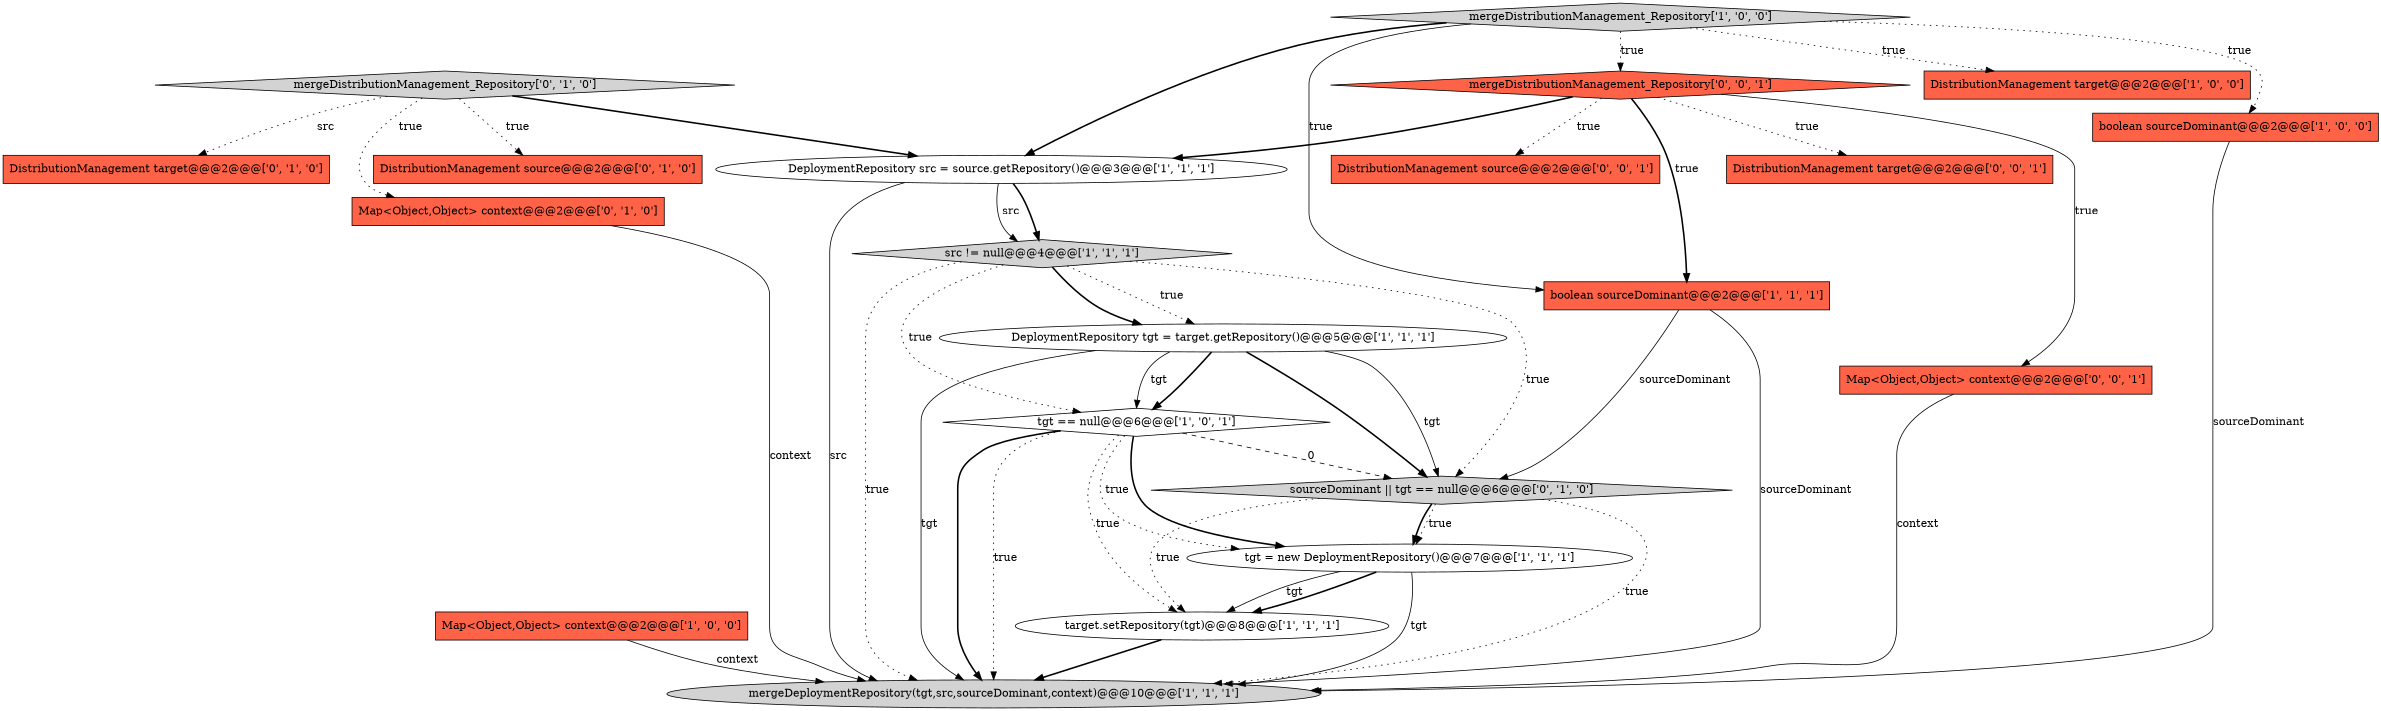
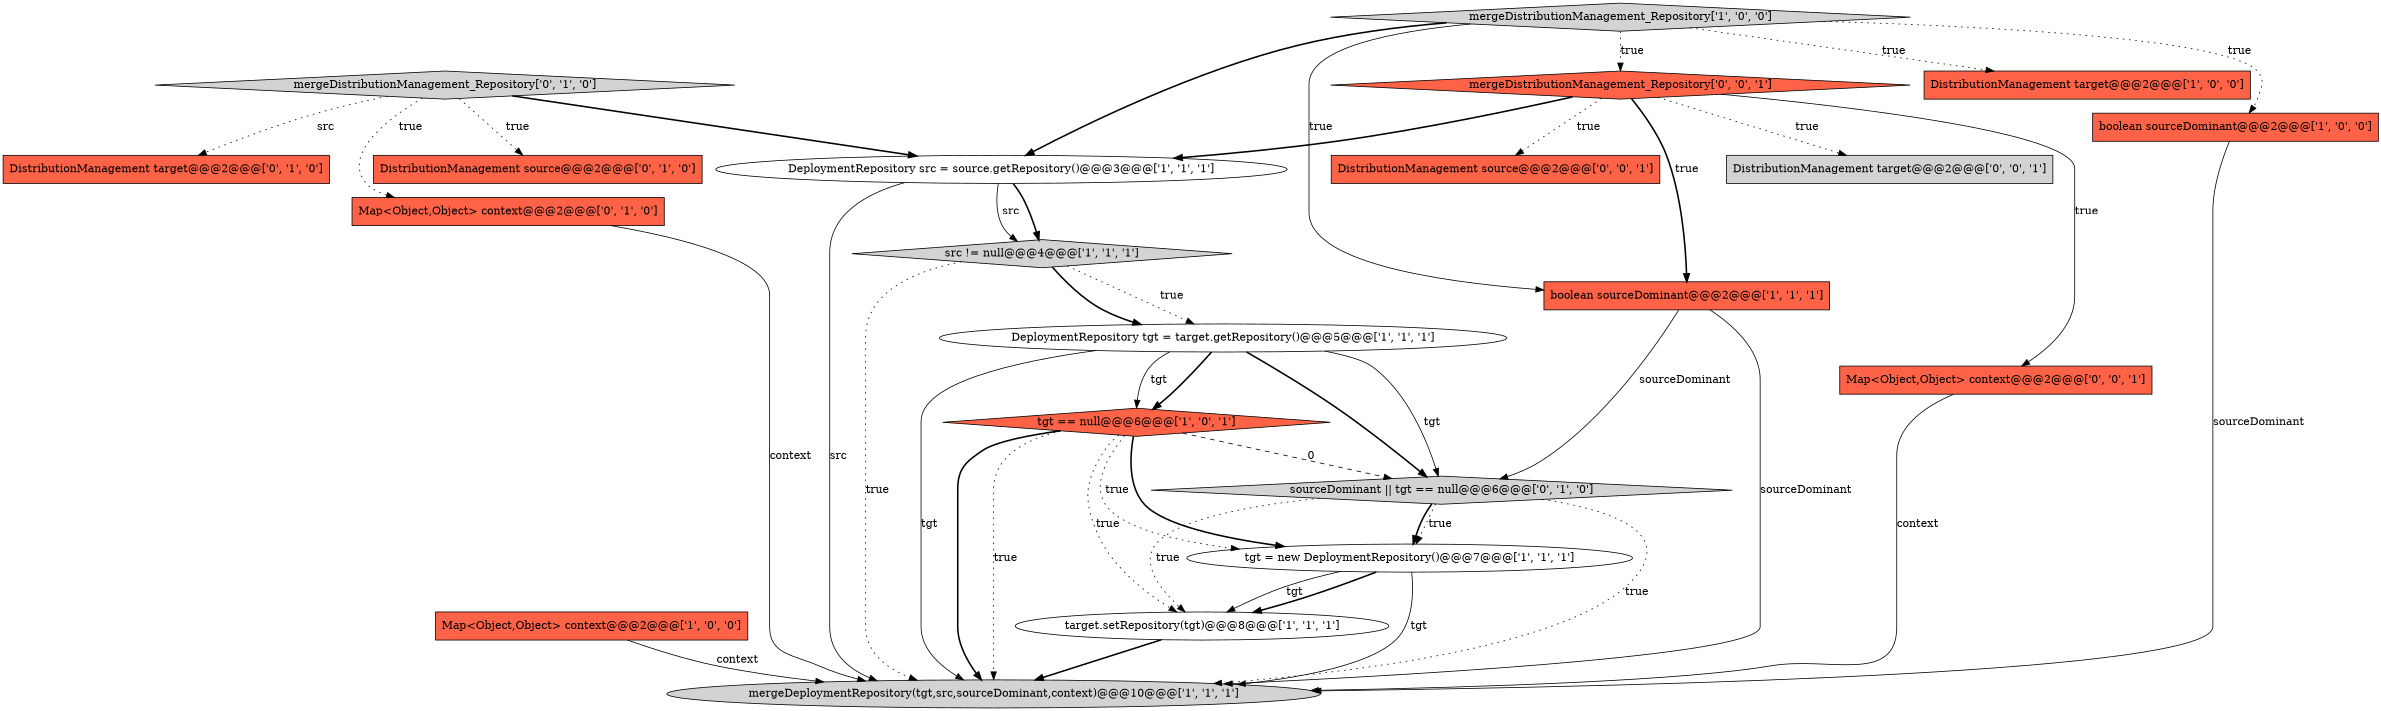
node "DistributionManagement target@@@2@@@['0', '0', '1']": fillcolor tomato -> lightgray
edge "src != null@@@4@@@['1', '1', '1']" -> "sourceDominant || tgt == null@@@6@@@['0', '1', '0']": removed, label "true"
edge "src != null@@@4@@@['1', '1', '1']" -> "tgt == null@@@6@@@['1', '0', '1']": removed, label "true"
node "tgt == null@@@6@@@['1', '0', '1']": fillcolor white -> tomato
